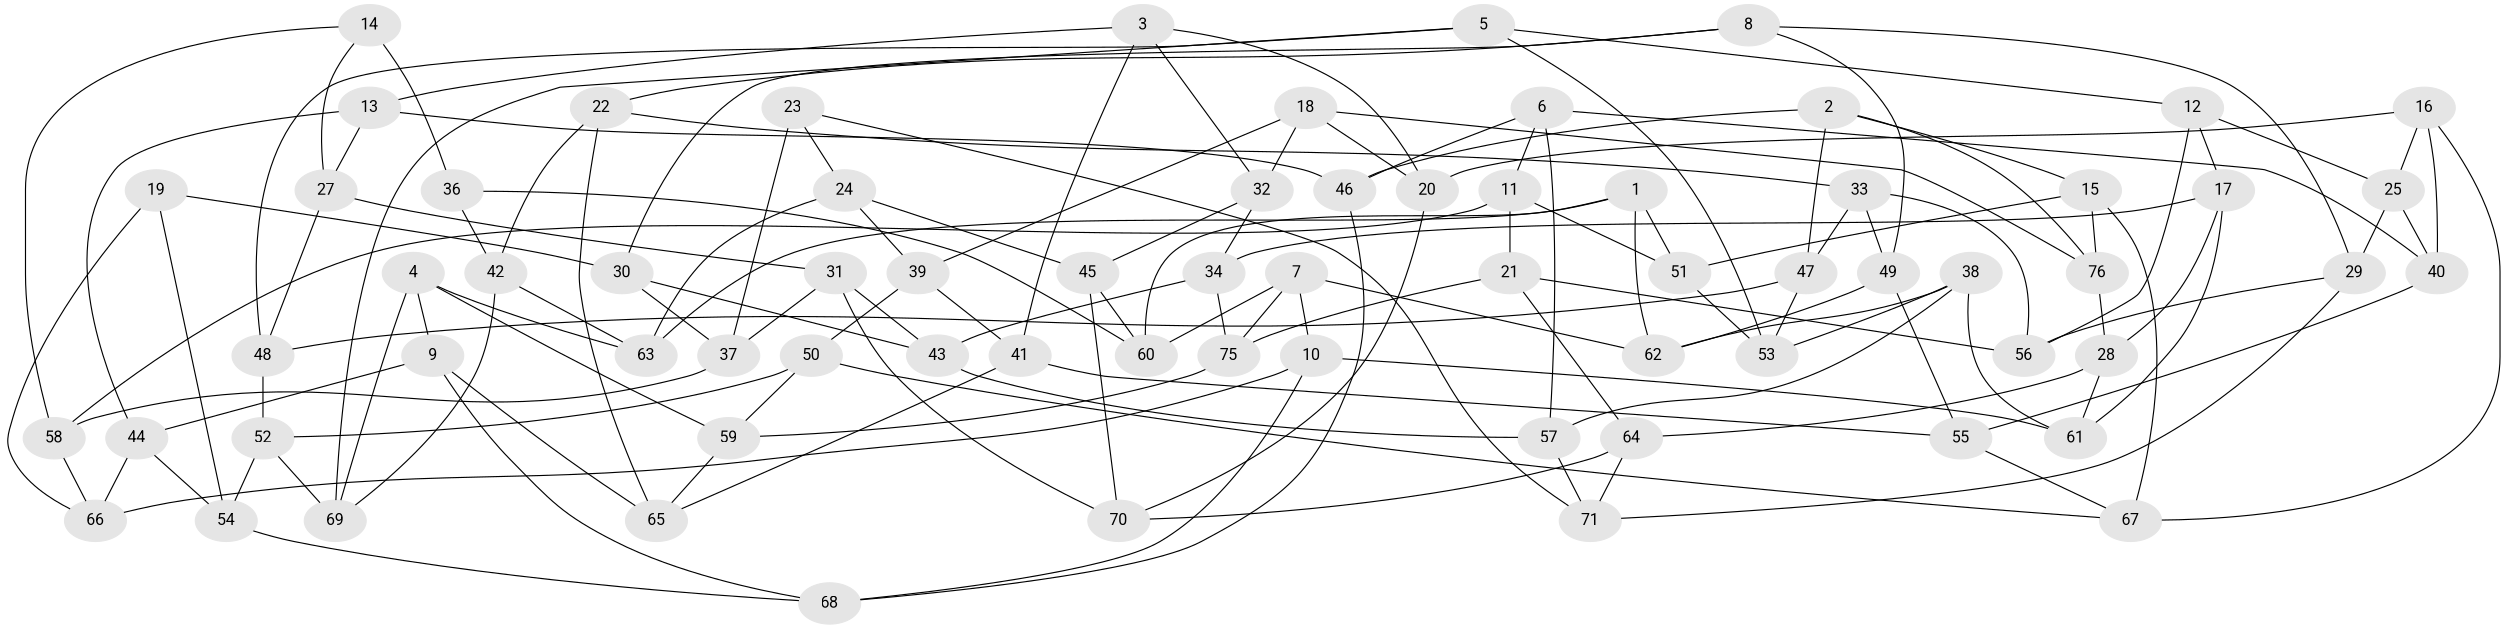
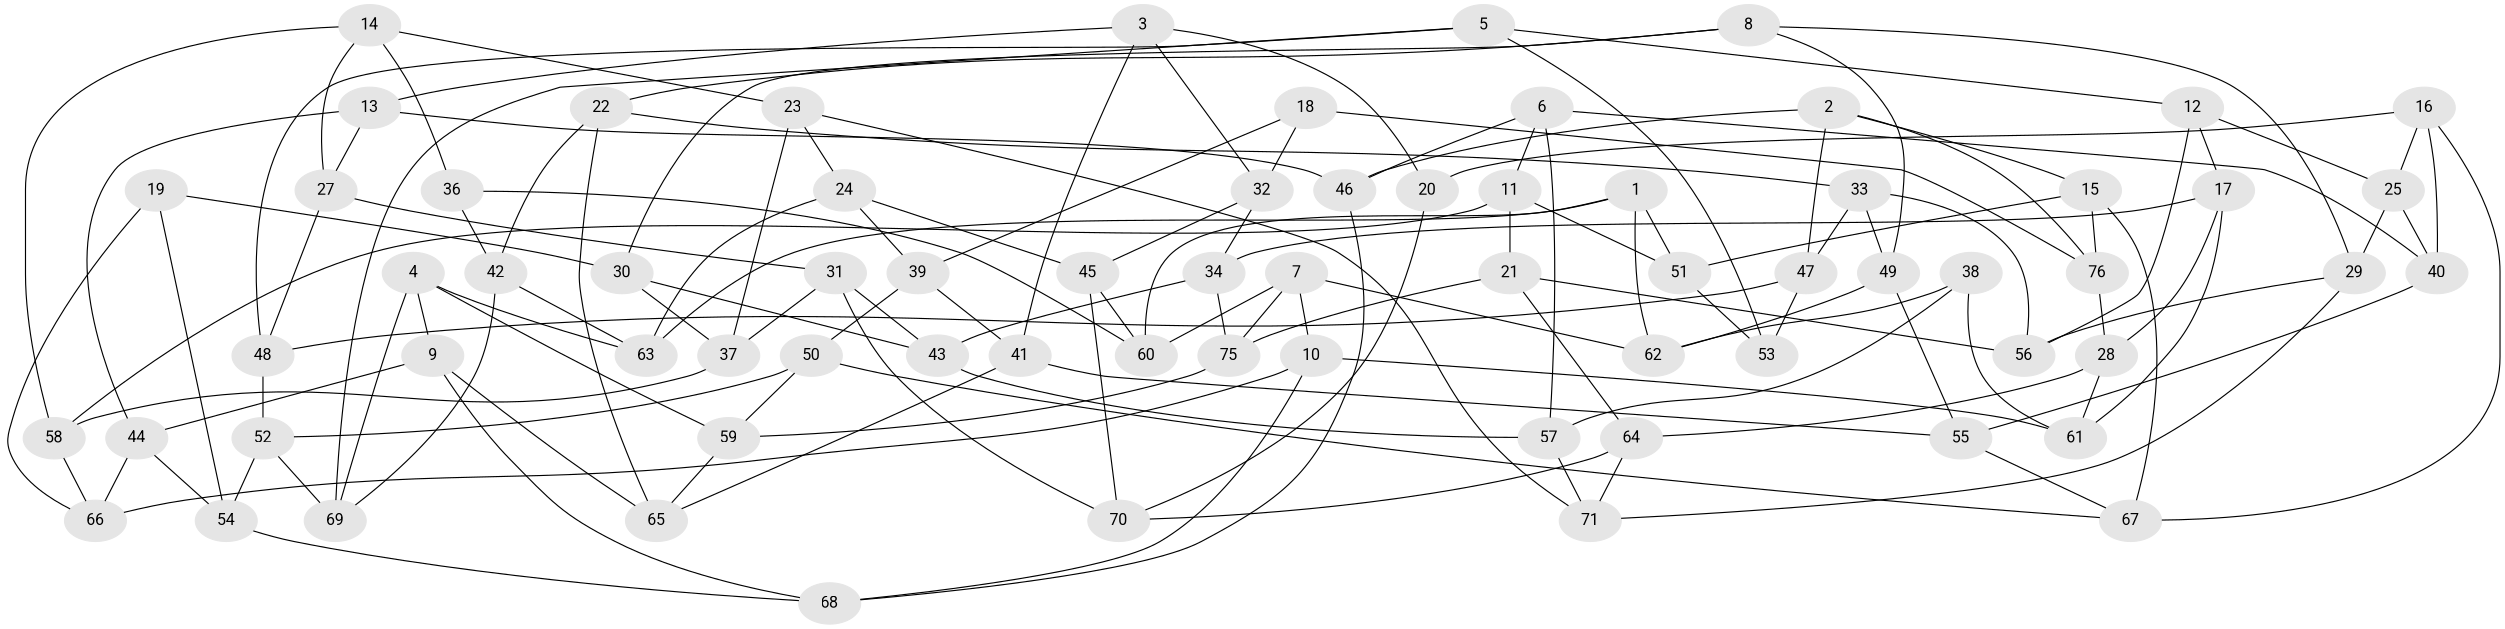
edge "14" -- "23": added
edge "18" -- "20": removed
edge "38" -- "53": removed
